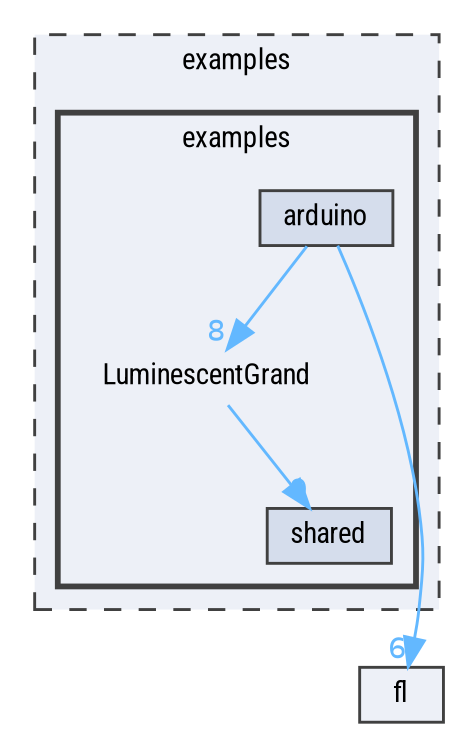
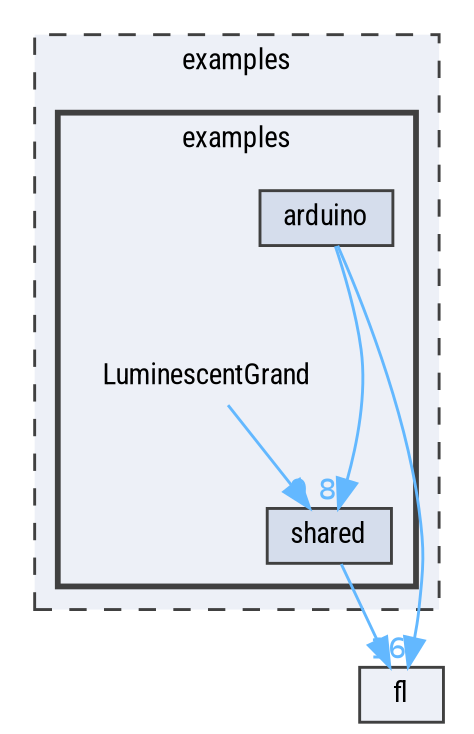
edge "arduino" -> "LuminescentGrand": now "arduino" -> "shared"
edge "shared" -> "fl": added
